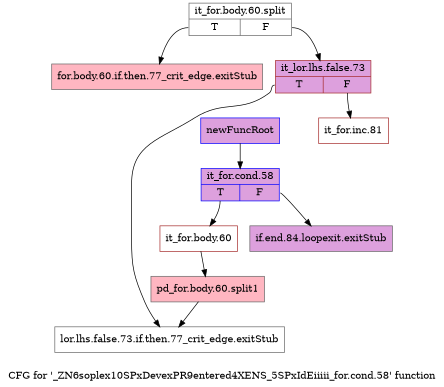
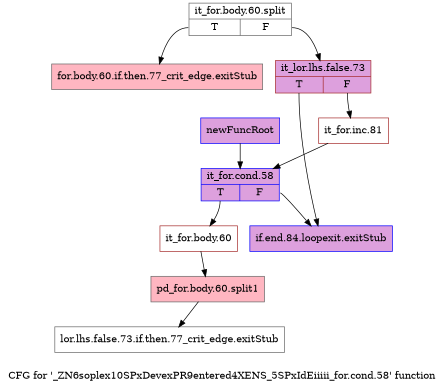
edge "it_for.inc.81" -> "it_for.cond.58": added
edge "it_lor.lhs.false.73" -> "lor.lhs.false.73.if.then.77_crit_edge.exitStub": now "it_lor.lhs.false.73" -> "if.end.84.loopexit.exitStub"
node "if.end.84.loopexit.exitStub": color gray40 -> blue
